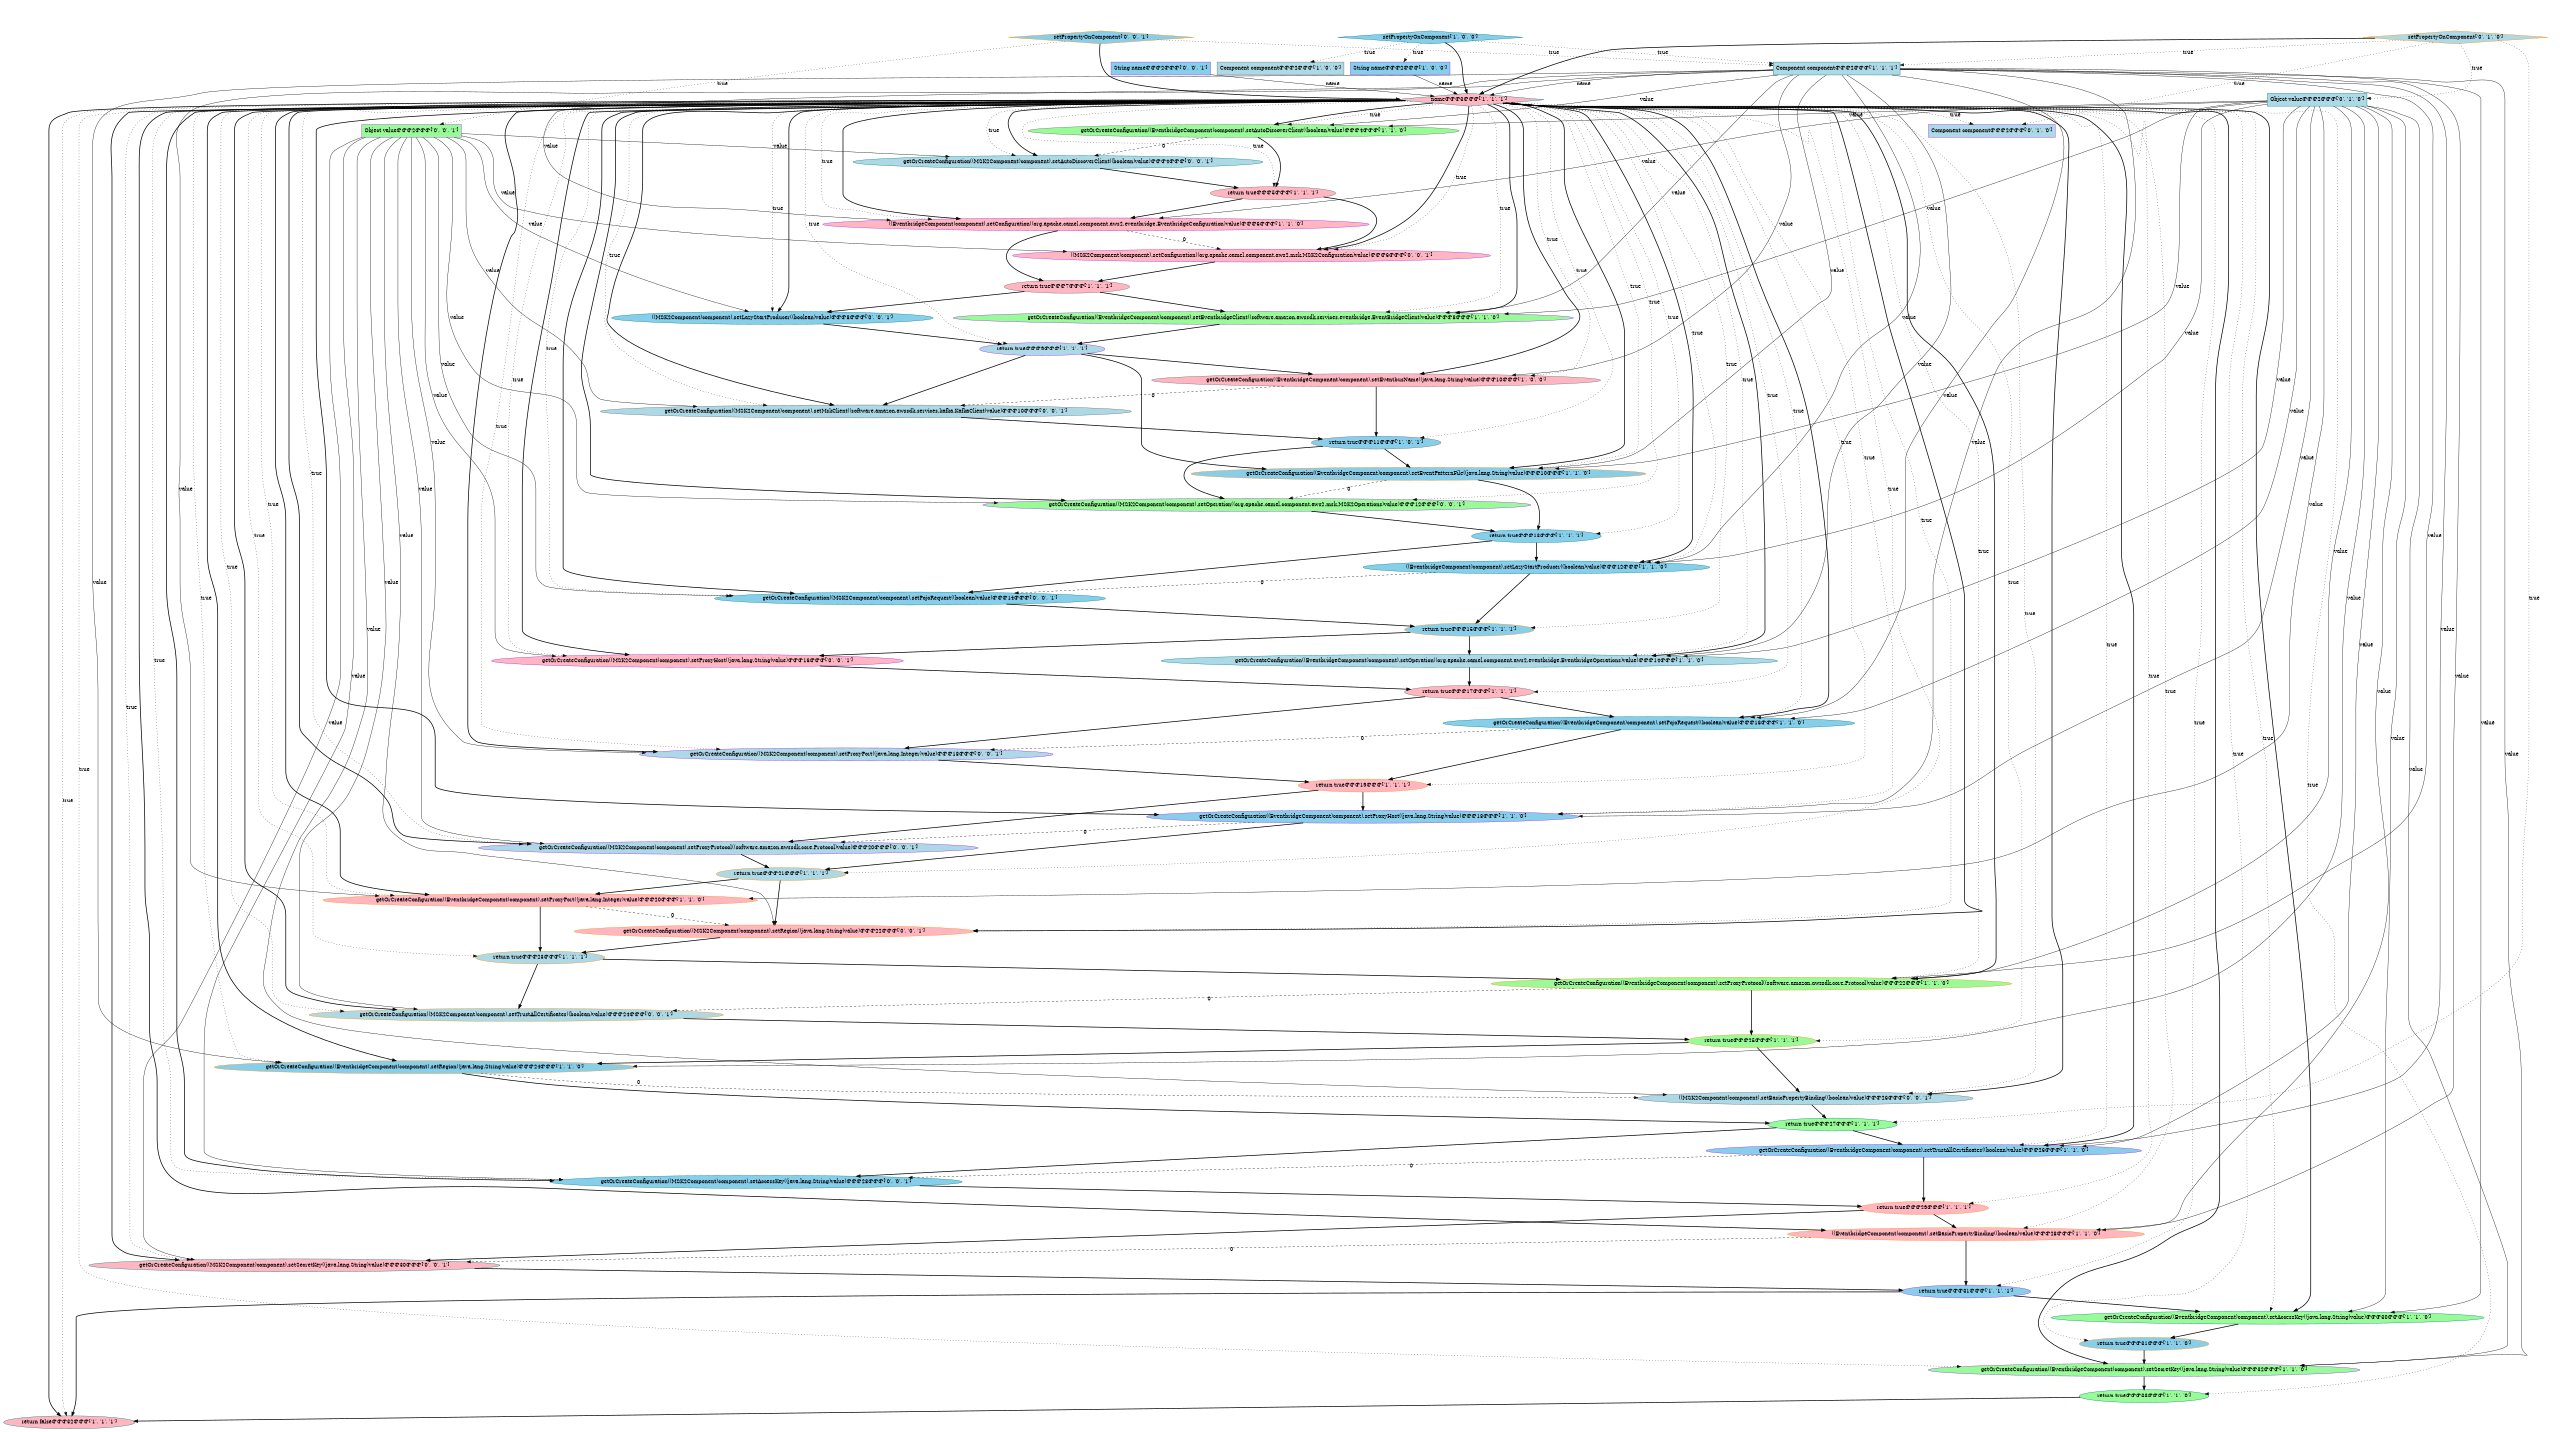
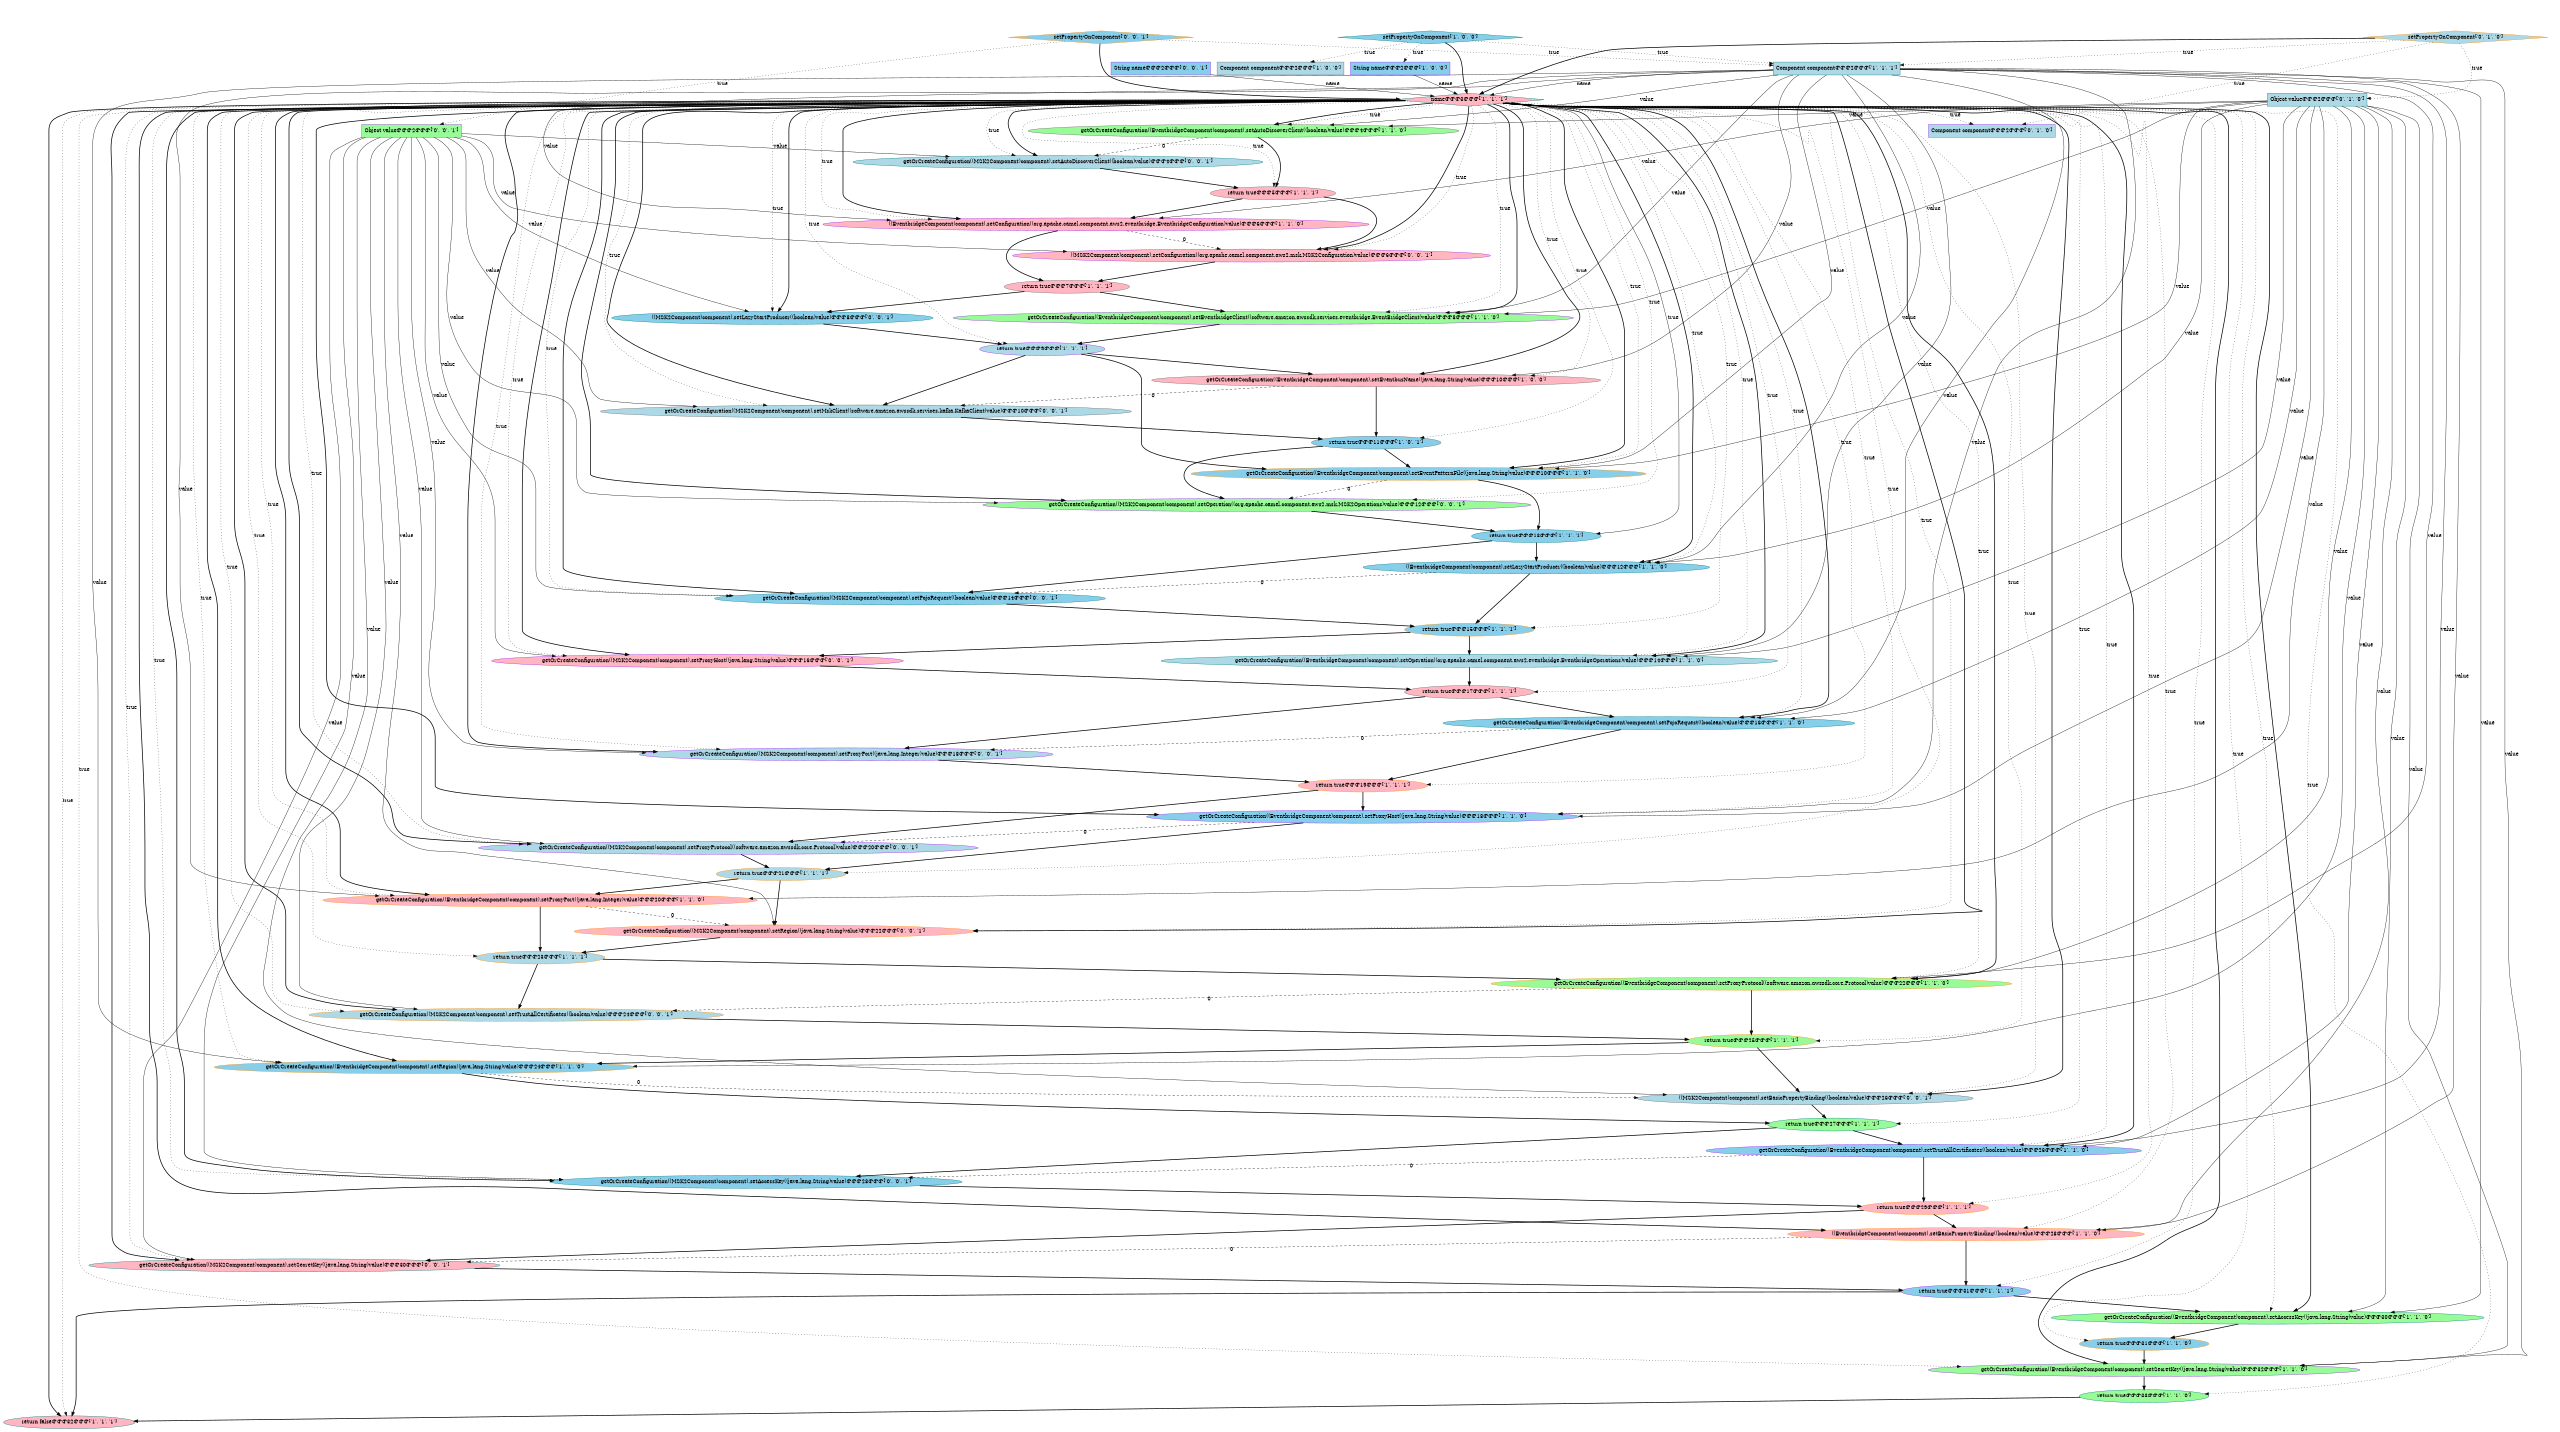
edge "name@@@3@@@['1', '1', '1']" -> "return true@@@13@@@['1', '1', '1']": style dotted -> solid
edge "setPropertyOnComponent['0', '1', '0']" -> "return true@@@27@@@['1', '1', '1']": now "name@@@3@@@['1', '1', '1']" -> "return true@@@27@@@['1', '1', '1']"
